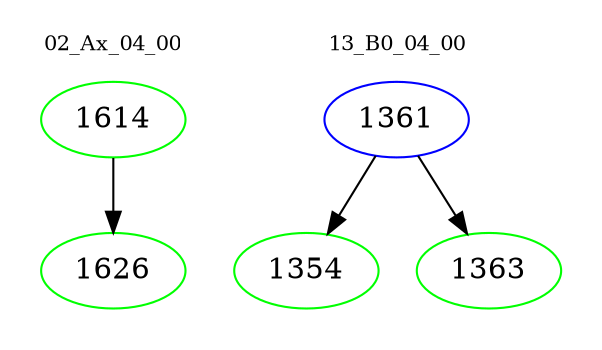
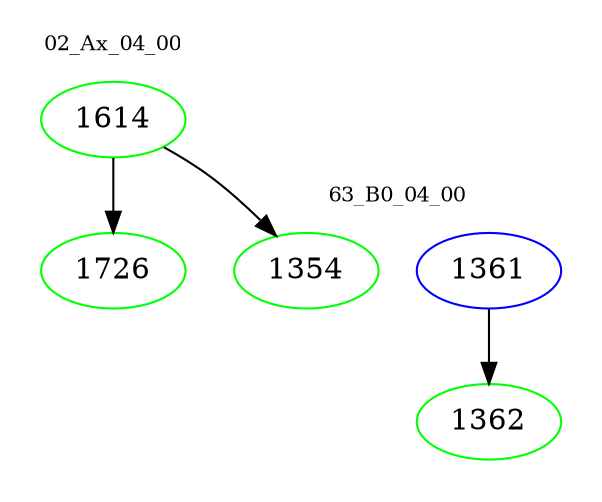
cluster "13_B0_04_00": label "13_B0_04_00" -> "63_B0_04_00"
edge "1361" -> "1354": now "1614" -> "1354"
node "1626": label "1626" -> "1726"
node "1363": label "1363" -> "1362"
